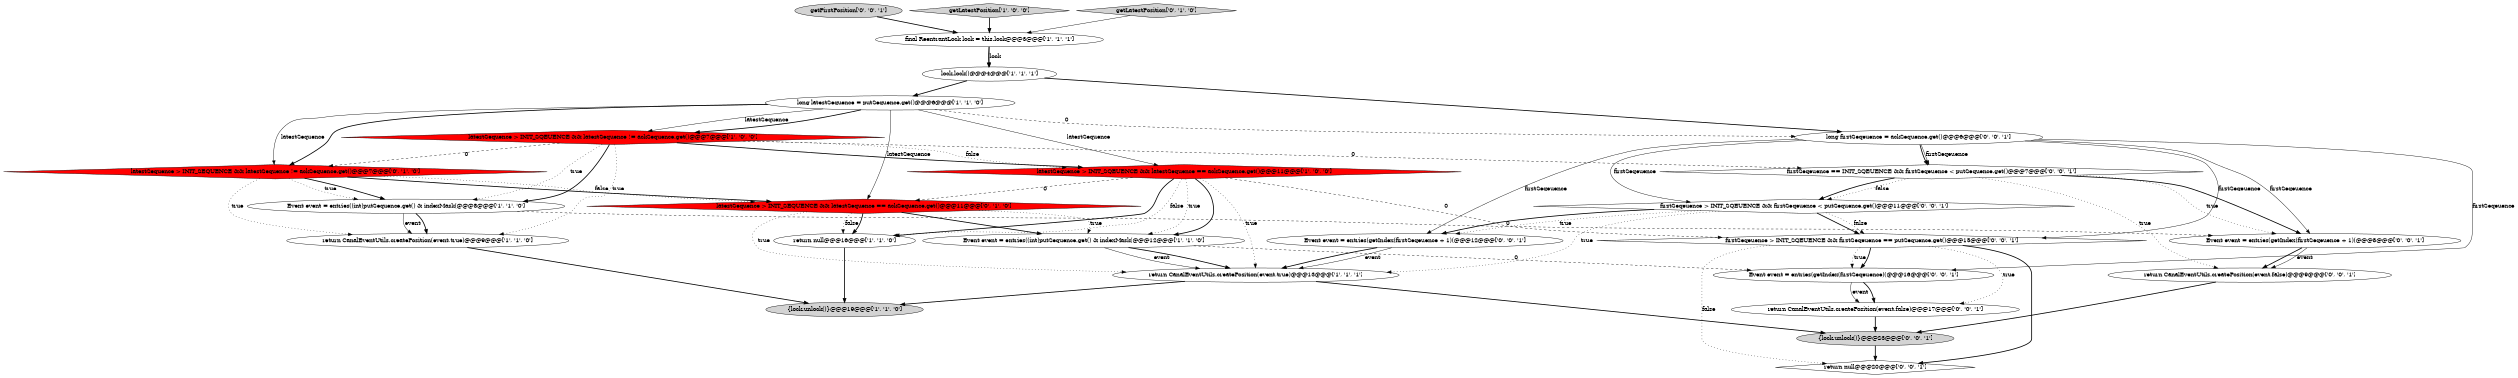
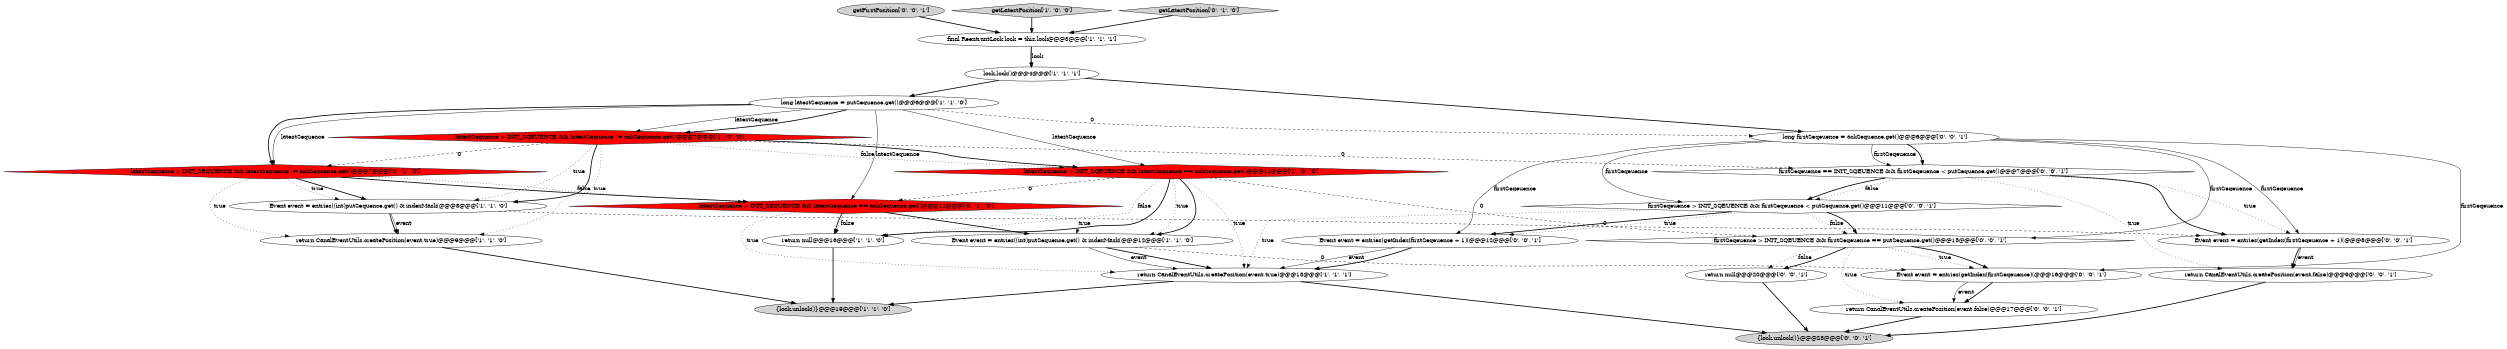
edge "getLatestPosition['0', '1', '0']" -> "final ReentrantLock lock = this.lock@@@3@@@['1', '1', '1']": style solid -> bold
edge "{lock.unlock()}@@@23@@@['0', '0', '1']" -> "return null@@@20@@@['0', '0', '1']": reversed
node "return null@@@20@@@['0', '0', '1']": shape diamond -> ellipse
